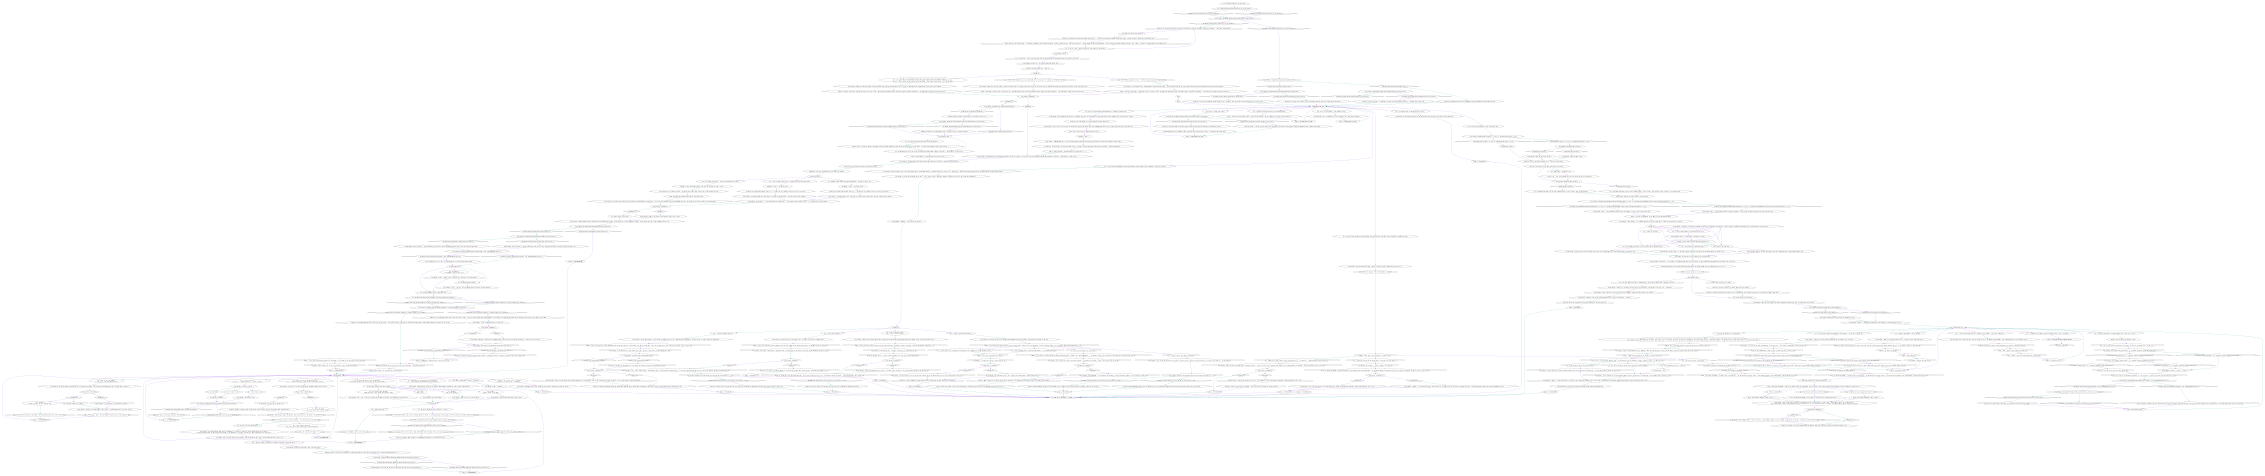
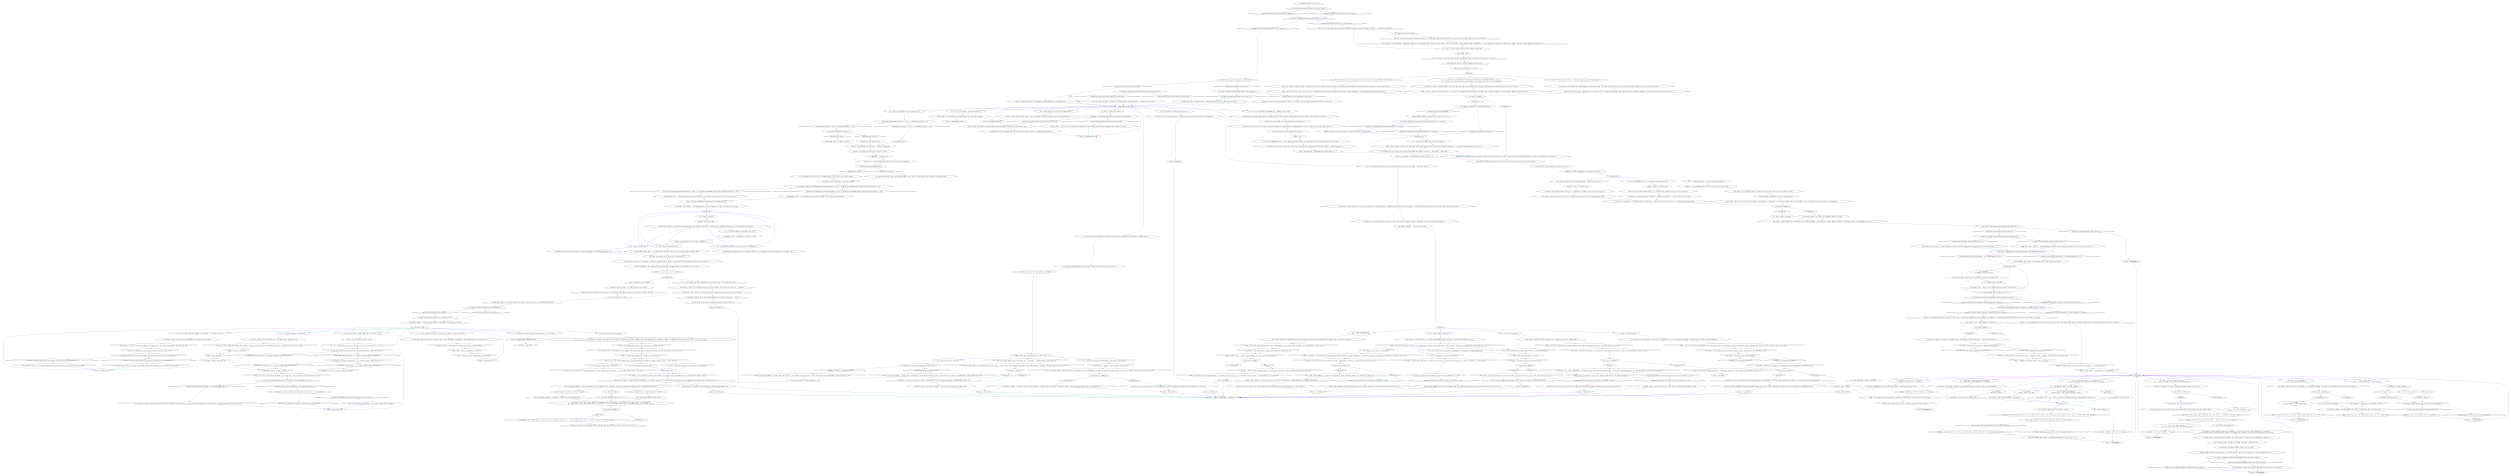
node "Authority: There is no 'back'.": added
node "Empathy: Something is off here. His anger is... possessive.": added
